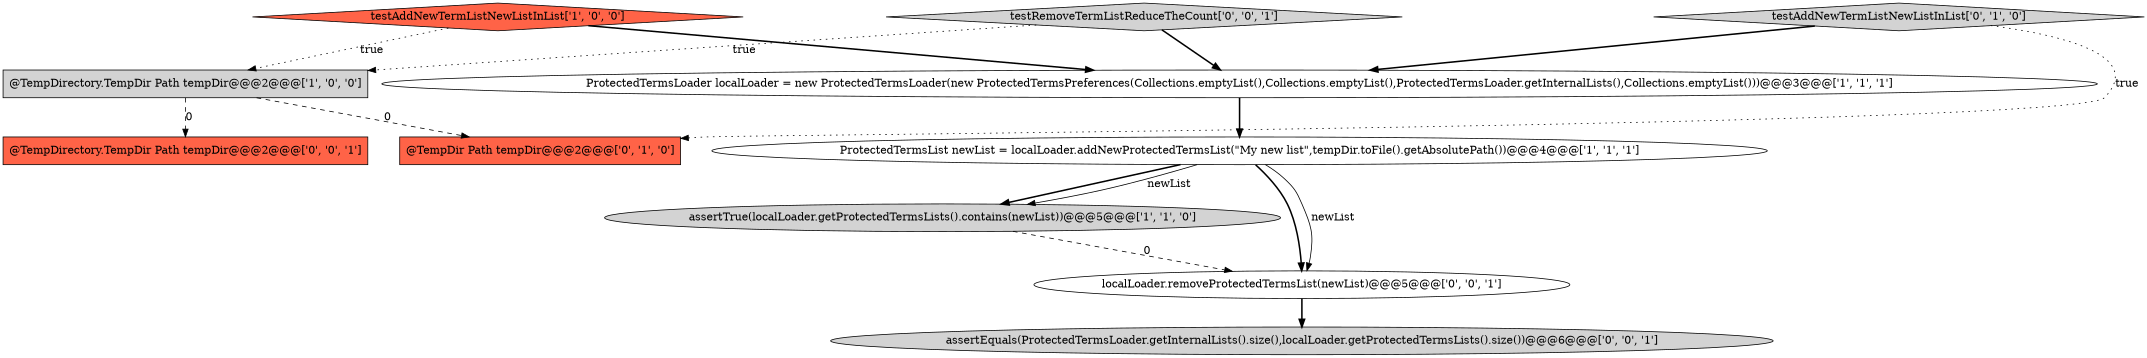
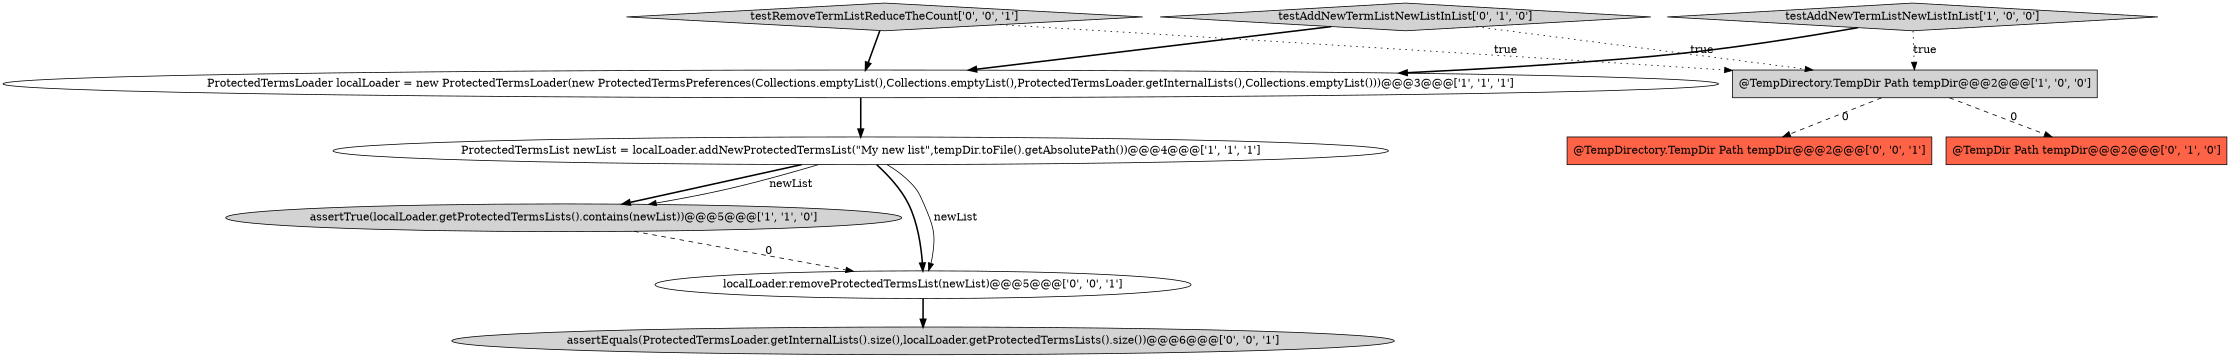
node "testAddNewTermListNewListInList['1', '0', '0']": fillcolor tomato -> lightgray
edge "testAddNewTermListNewListInList['0', '1', '0']" -> "@TempDir Path tempDir@@@2@@@['0', '1', '0']": now "testAddNewTermListNewListInList['0', '1', '0']" -> "@TempDirectory.TempDir Path tempDir@@@2@@@['1', '0', '0']"
